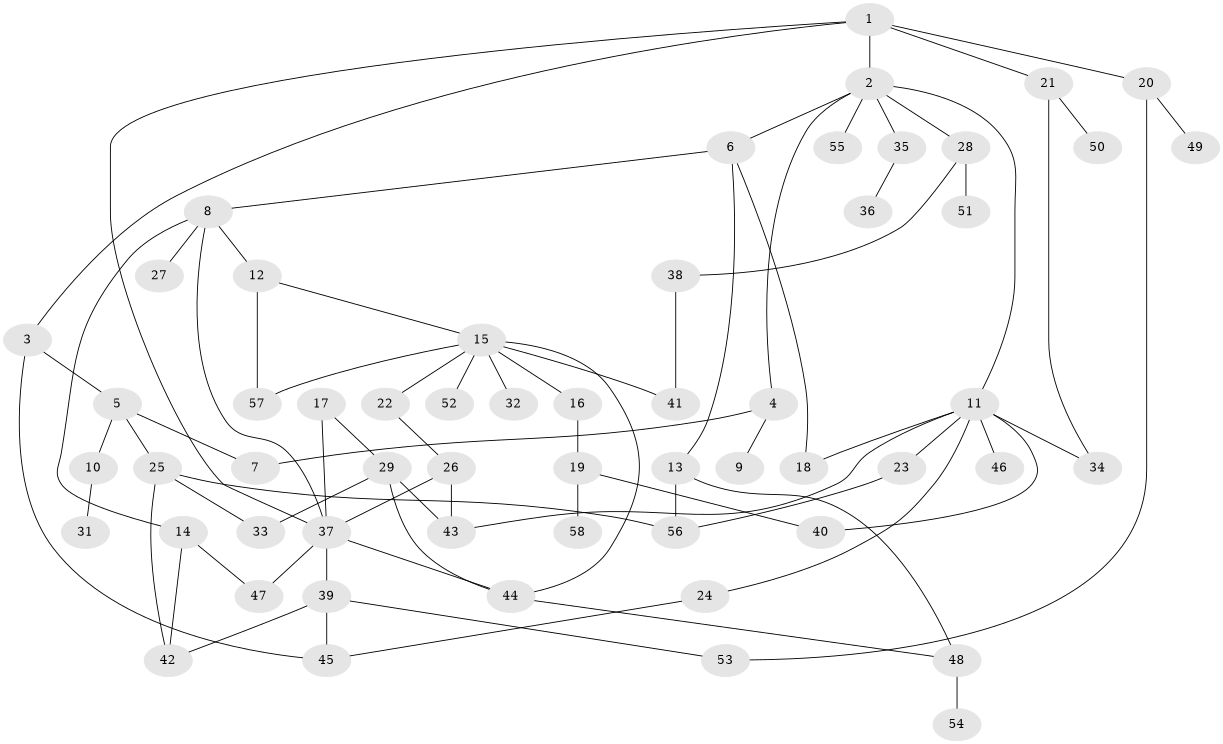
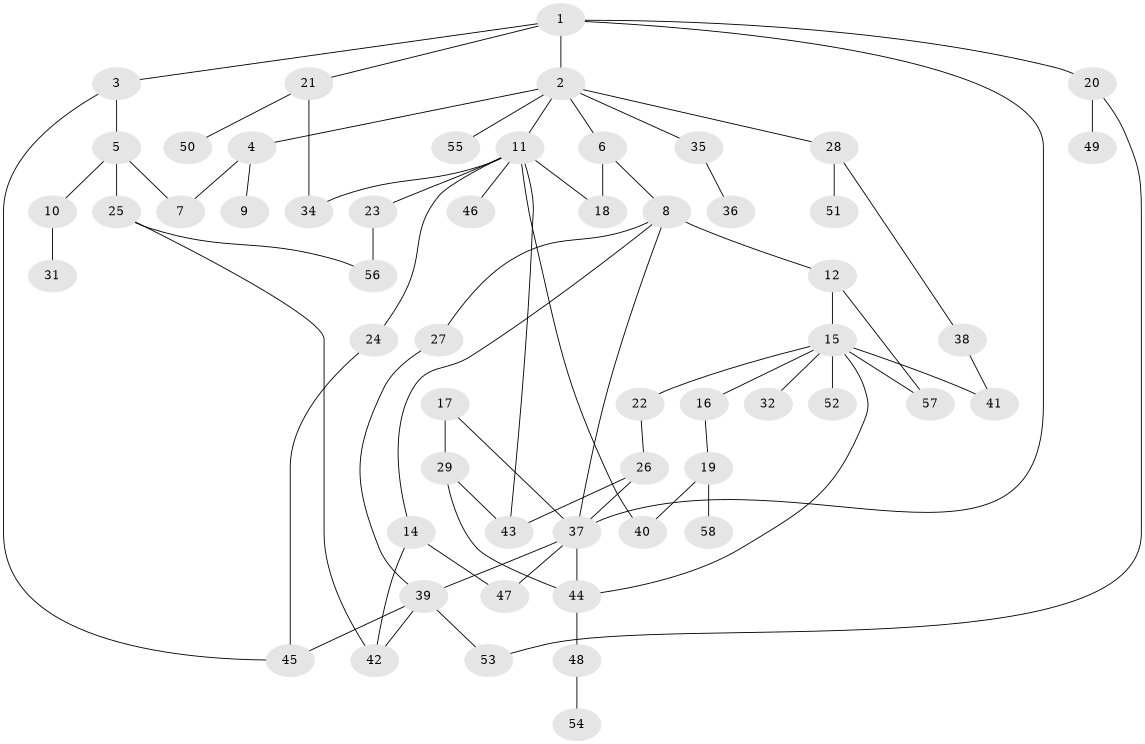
edge "27" -- "39": added
node "13": removed
node "33": removed
